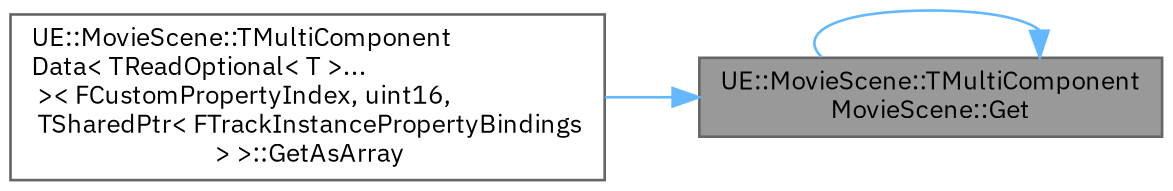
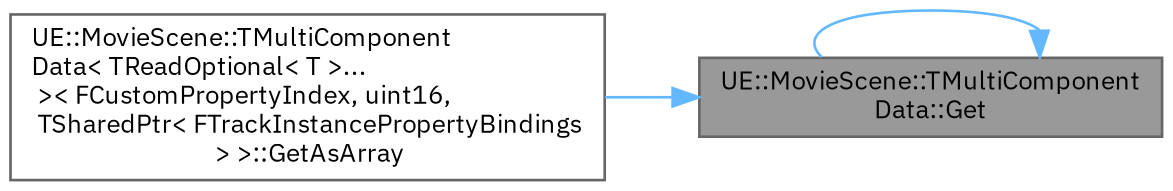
node "UE::MovieScene::TMultiComponent MovieScene::Get": label "UE::MovieScene::TMultiComponent MovieScene::Get" -> "UE::MovieScene::TMultiComponent Data::Get"
